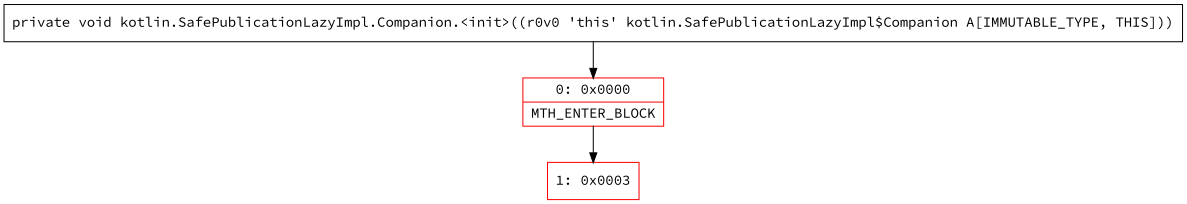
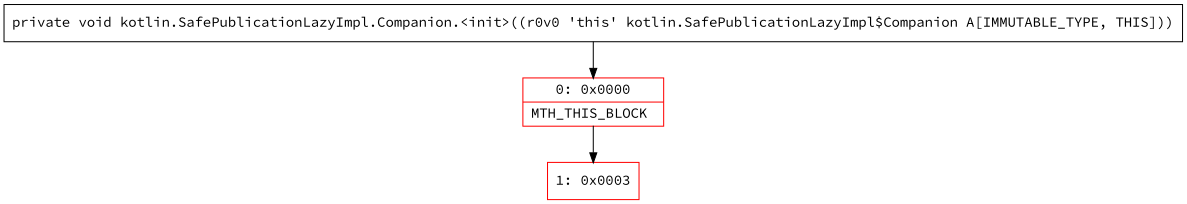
node "0: 0x0000": text "MTH_ENTER_BLOCK" -> "MTH_THIS_BLOCK"
